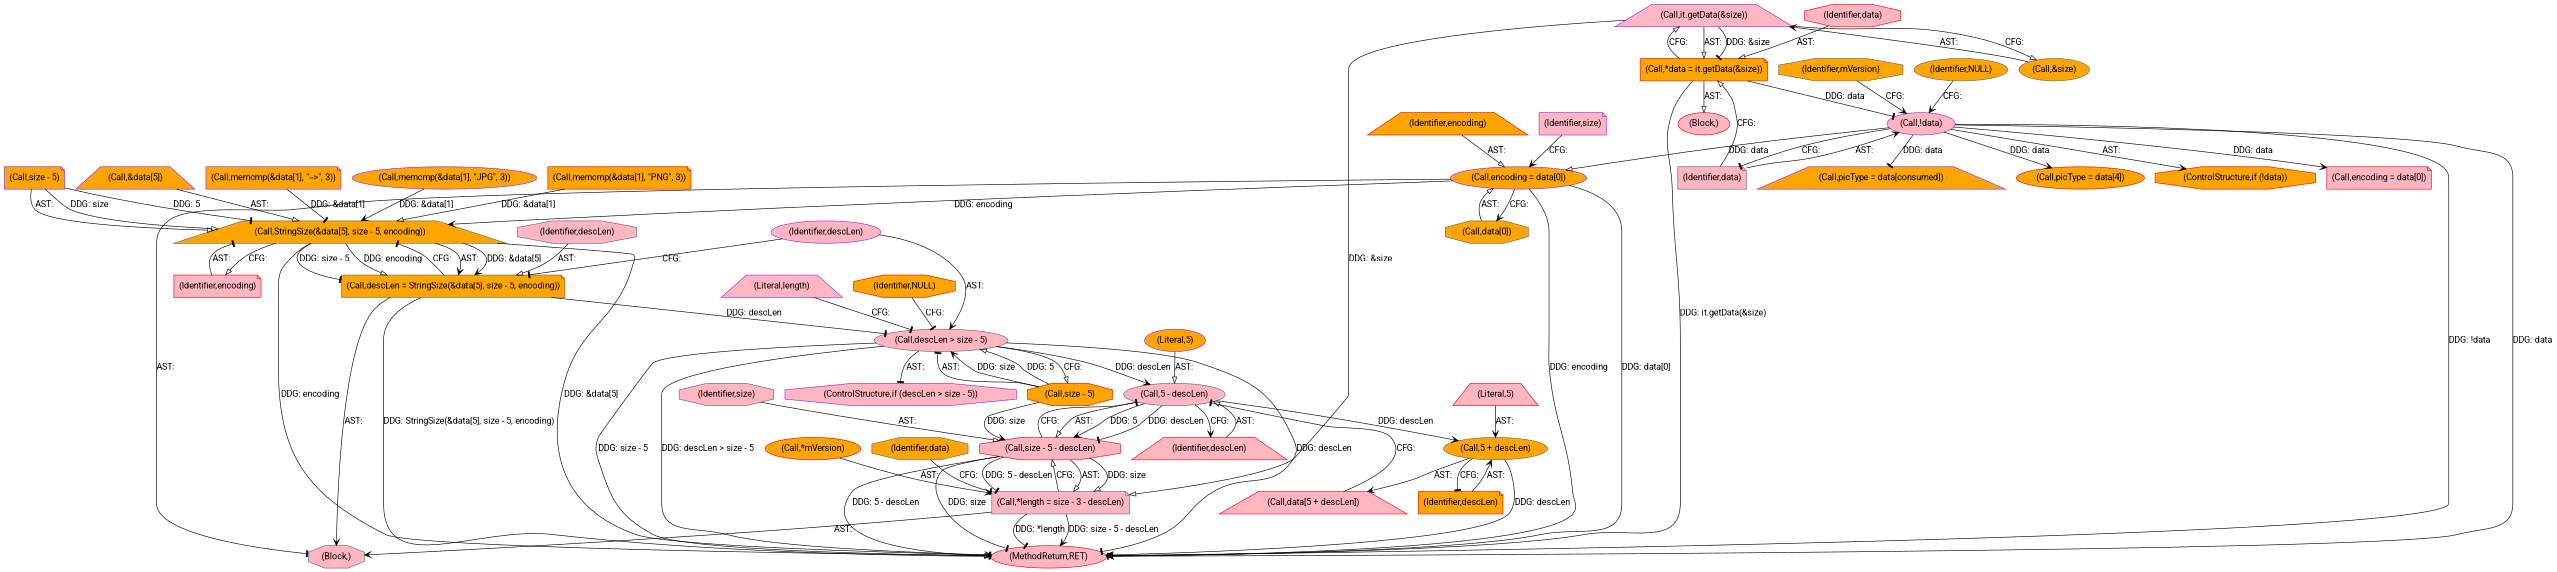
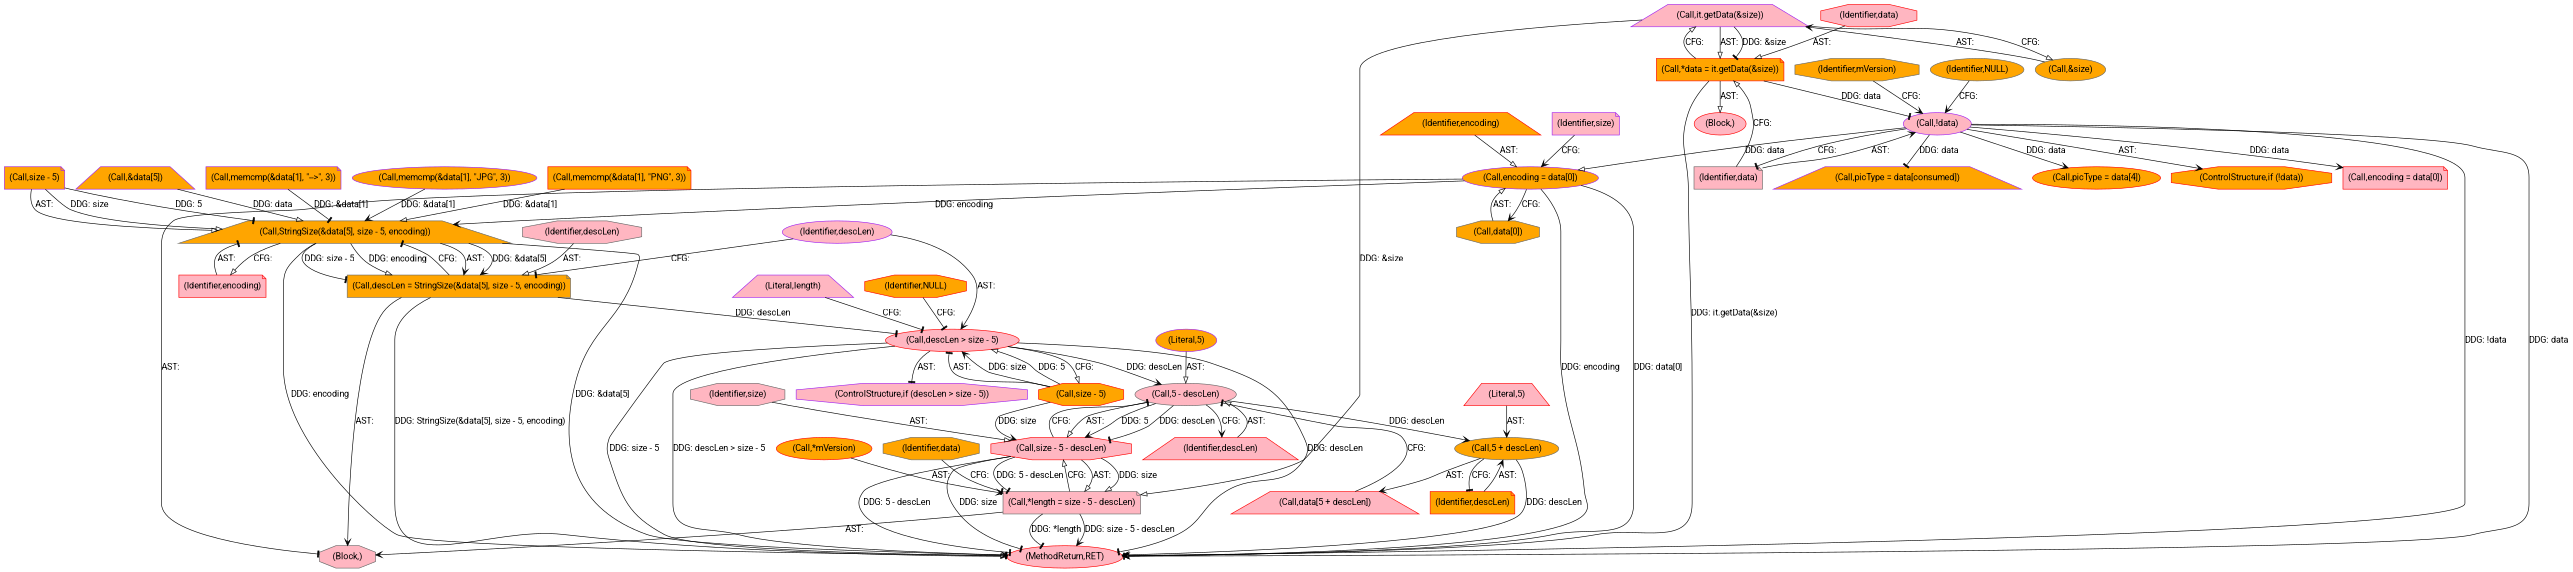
edge "(Call,&data[5])" -> "(Call,StringSize(&data[5], size - 5, encoding))": label "AST: " -> "DDG: data"
node "(Call,descLen > size - 5)": color gray40 -> red
node "(Call,*length = size - 3 - descLen)": label "(Call,*length = size - 3 - descLen)" -> "(Call,*length = size - 5 - descLen)"
